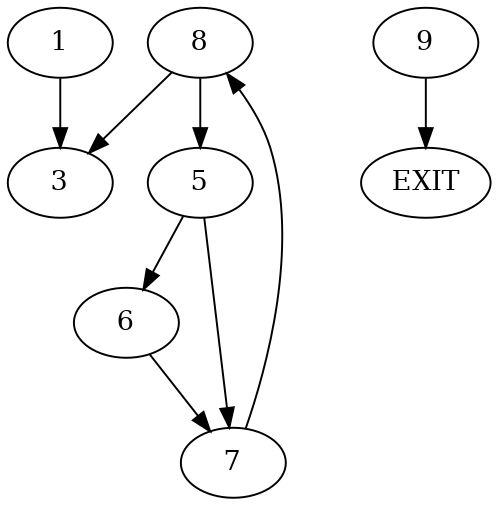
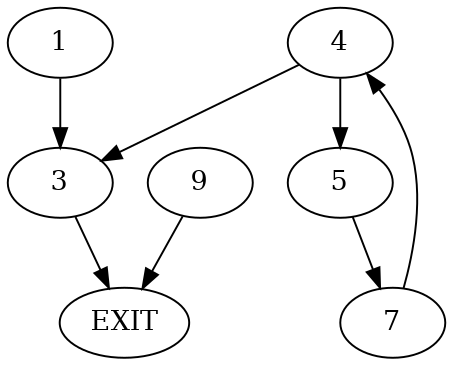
node "8": label "8" -> "4"
edge "3" -> "EXIT": added
node "6": removed
